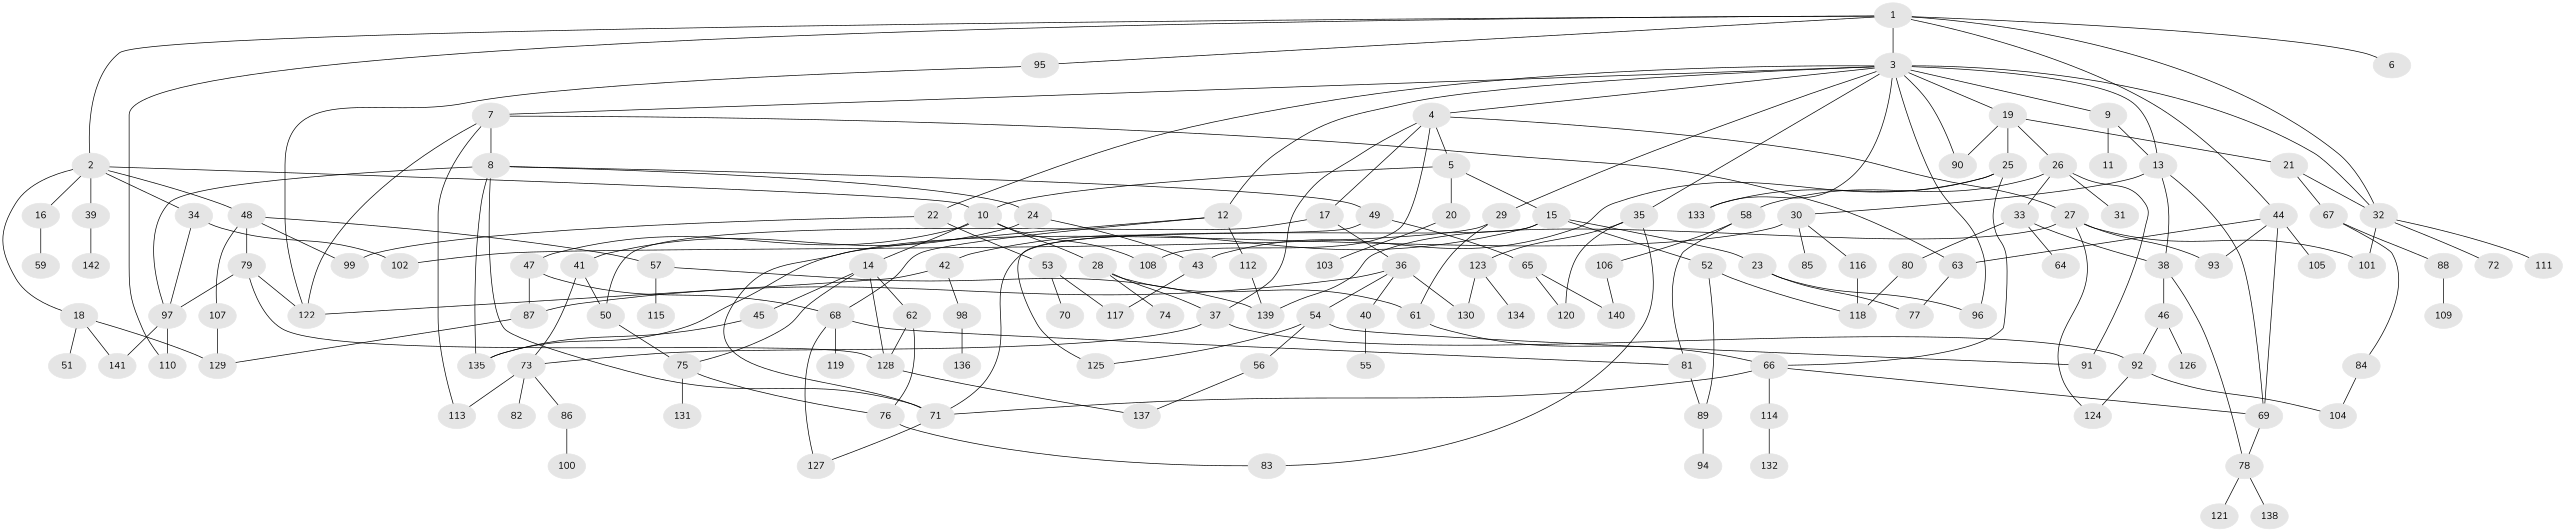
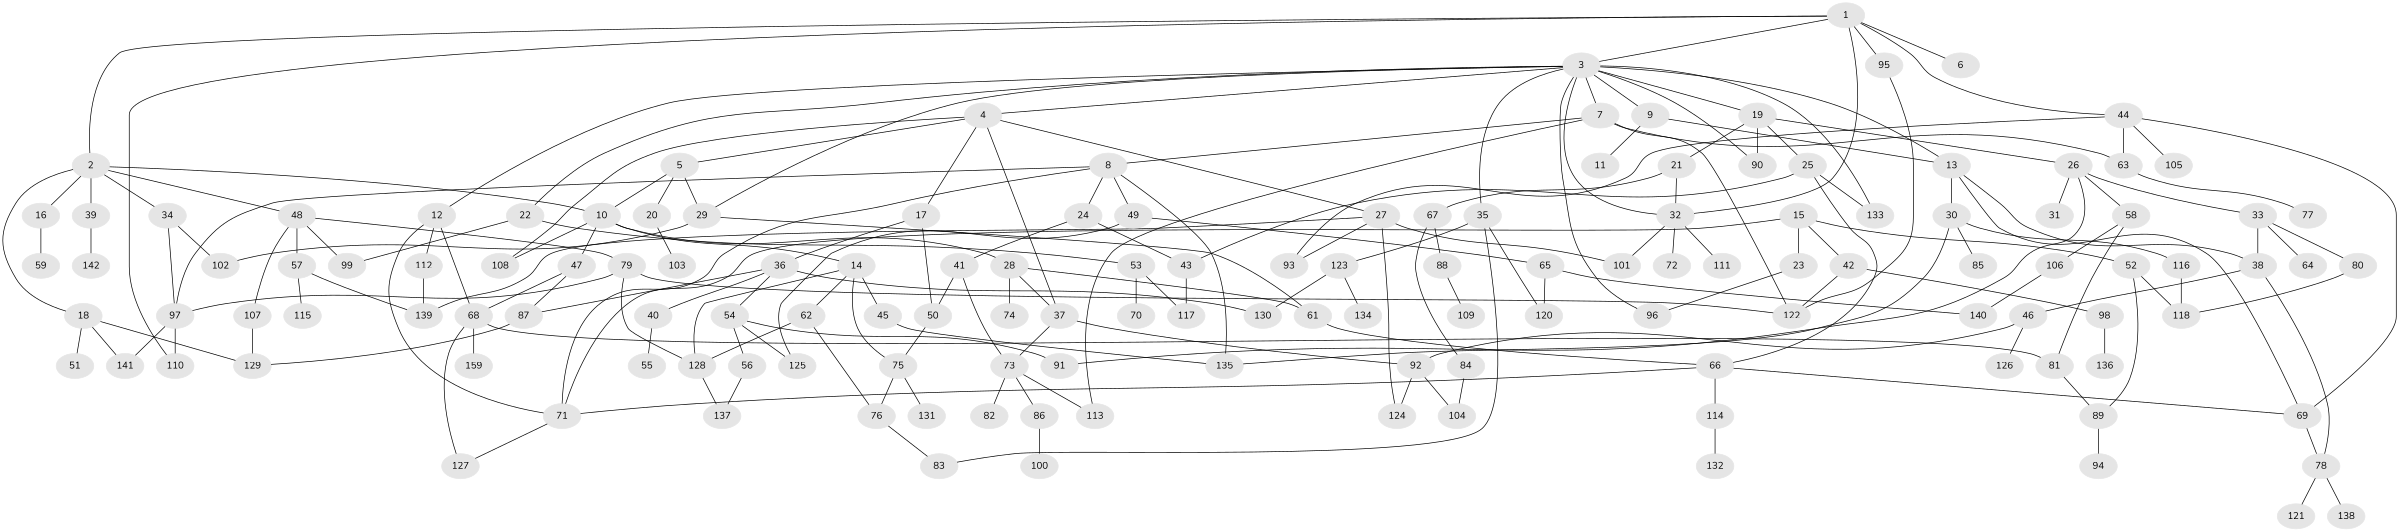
edge "5" -- "15": now "5" -- "29"
edge "23" -- "77": removed
node "119": label "119" -> "159"
